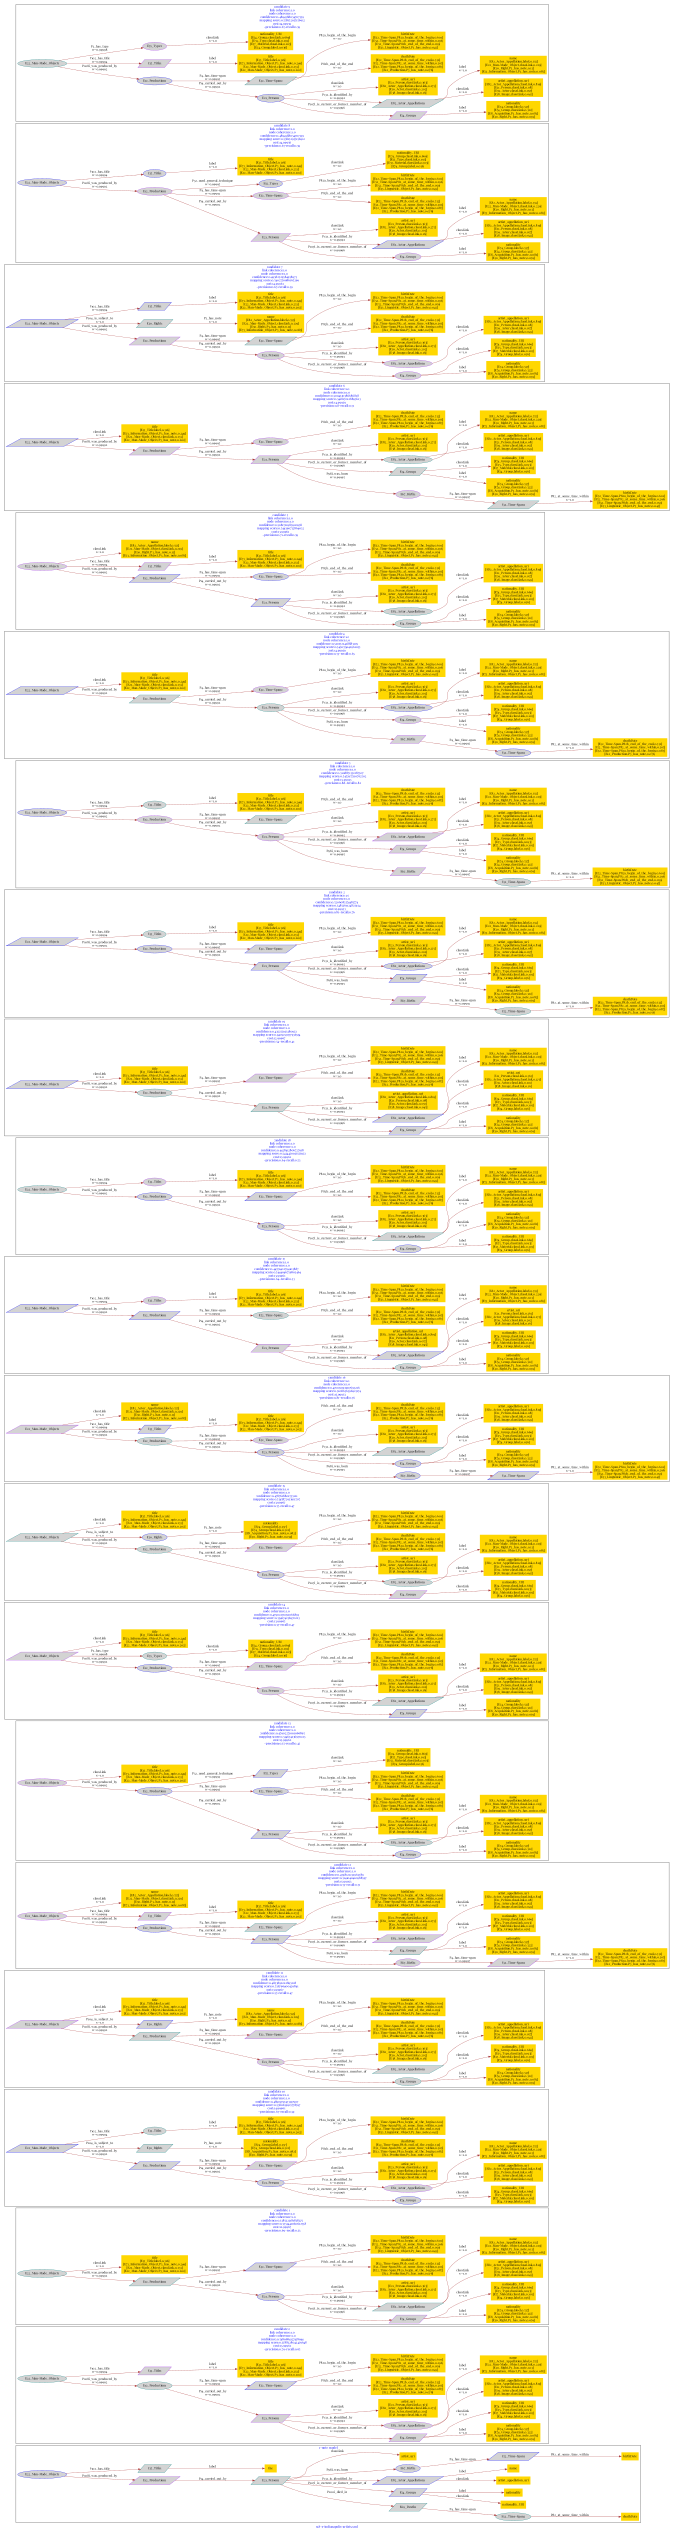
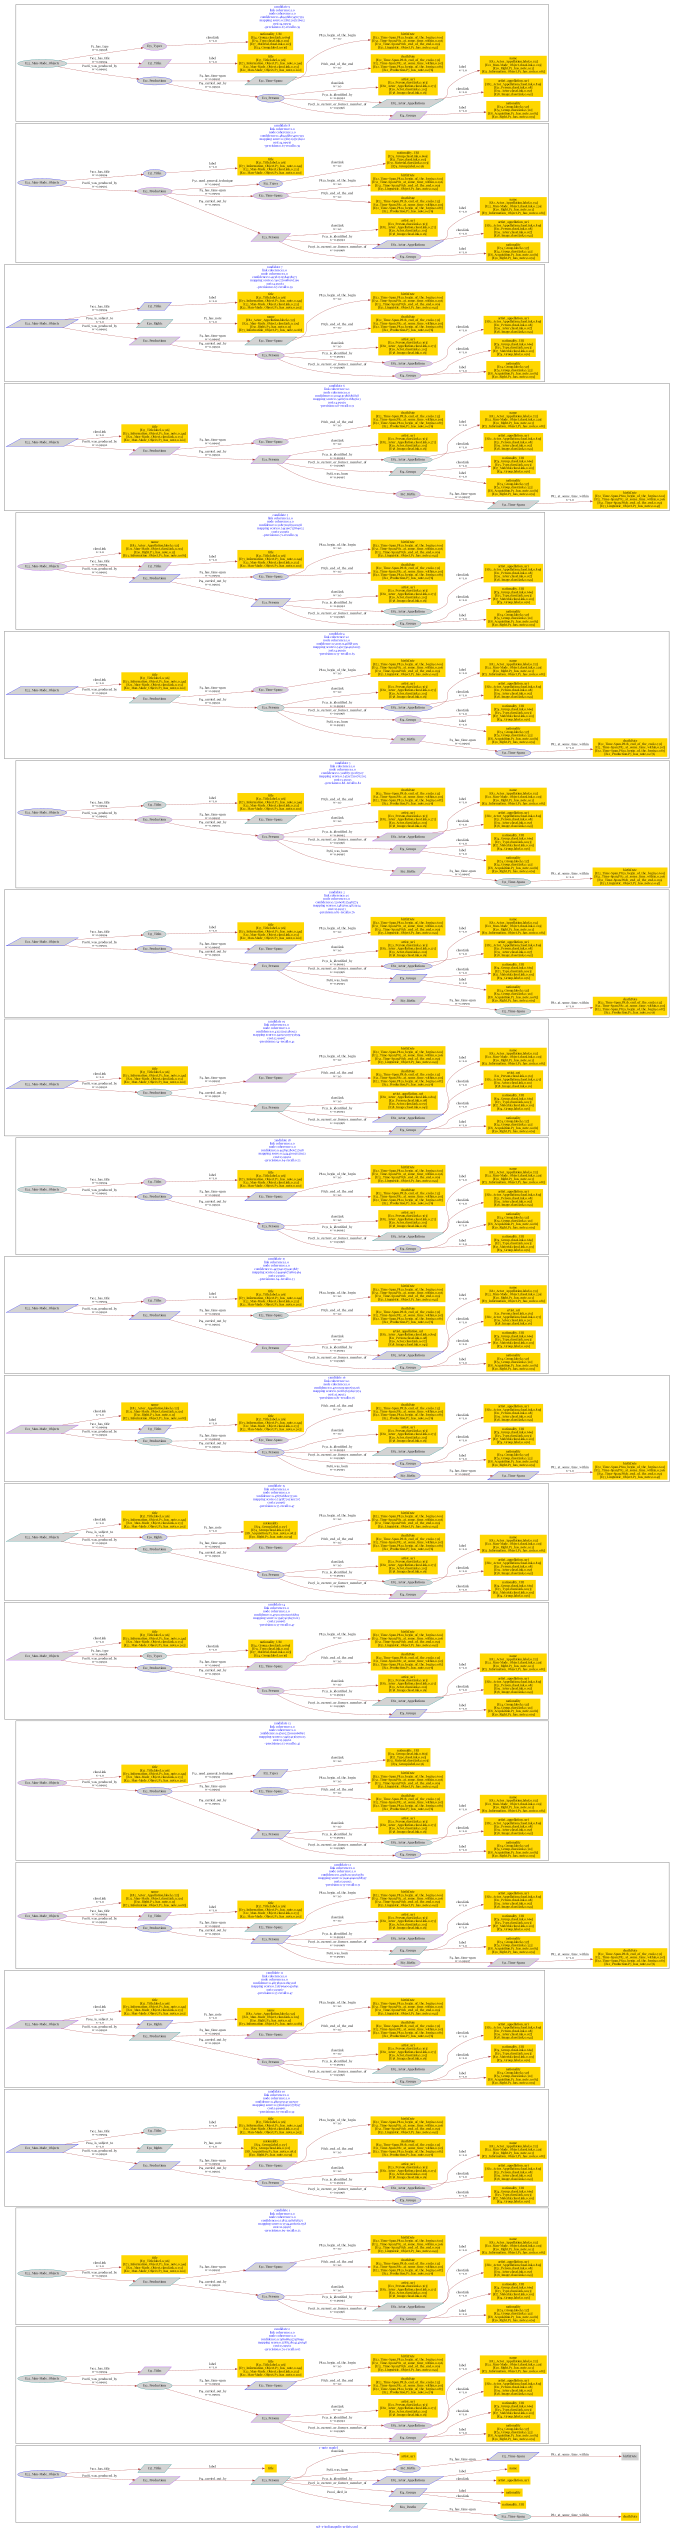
node "birthDate": fillcolor gold -> lightgray
node "the": label "the" -> "title"
